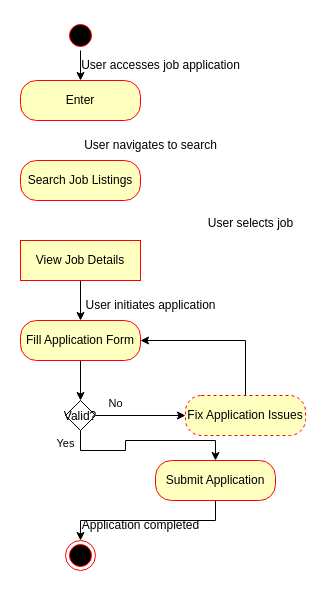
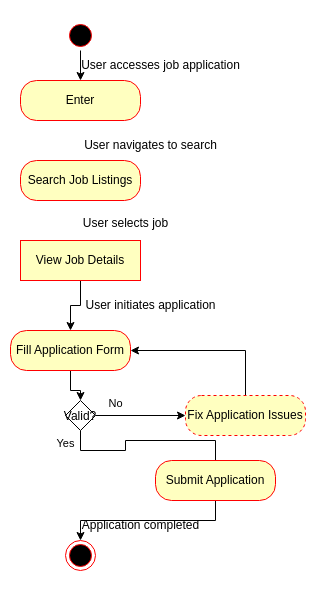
node "User selects job": moved (251, 224) -> (126, 224)
node "Fill Application Form": moved (81, 341) -> (71, 351)
edge "Valid?" -> "Submit Application": arrowhead classic -> none
